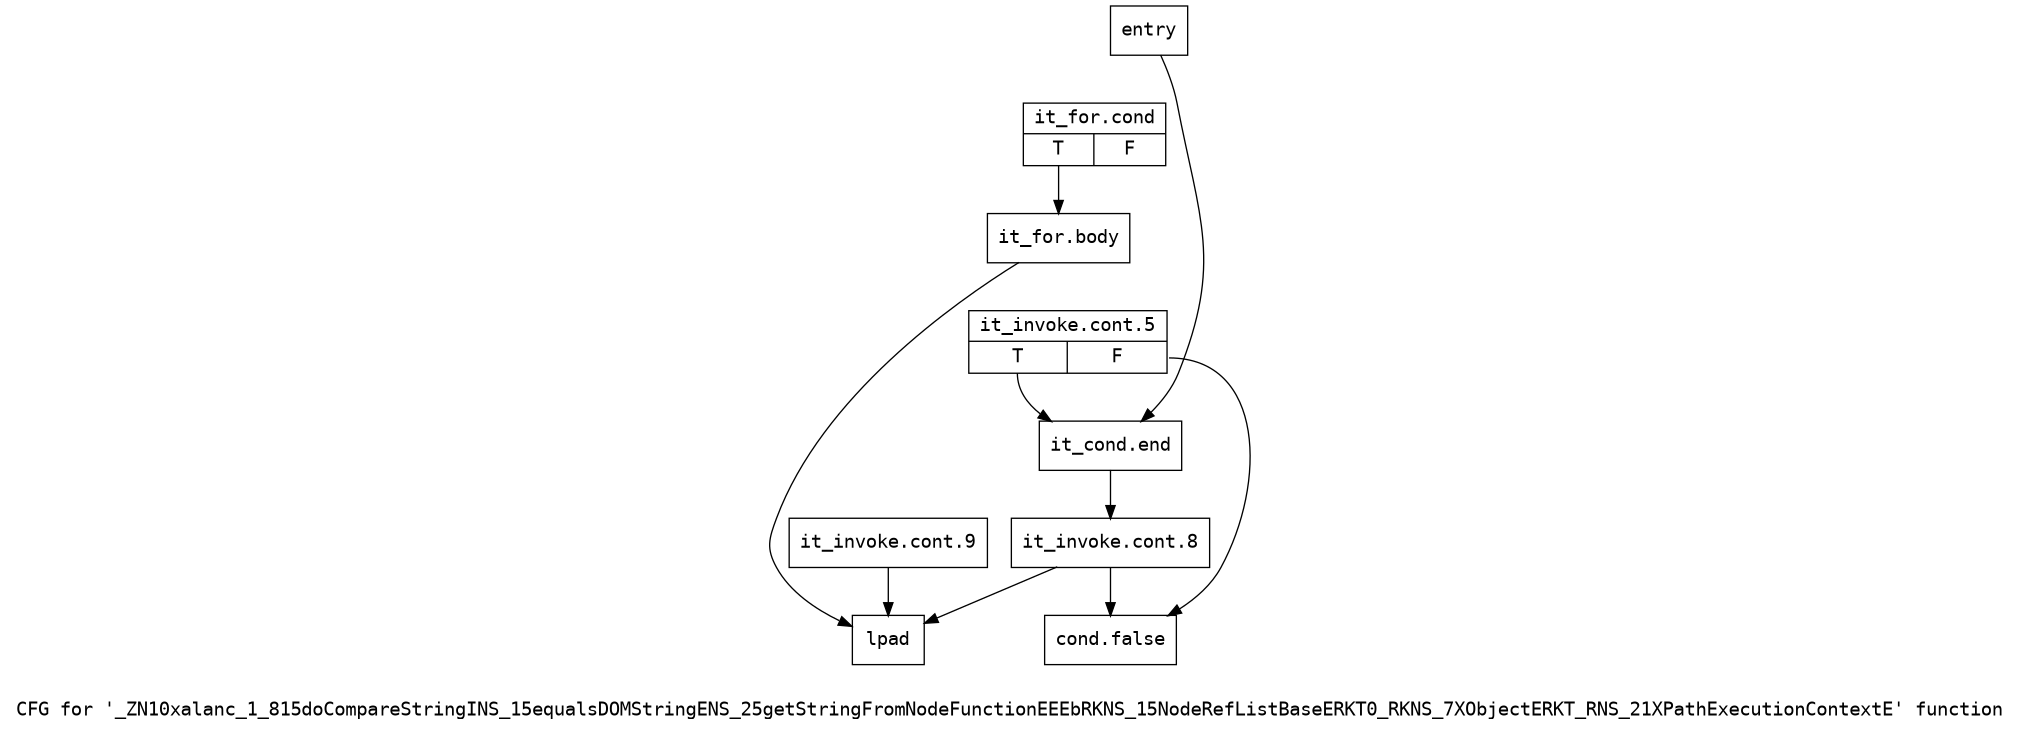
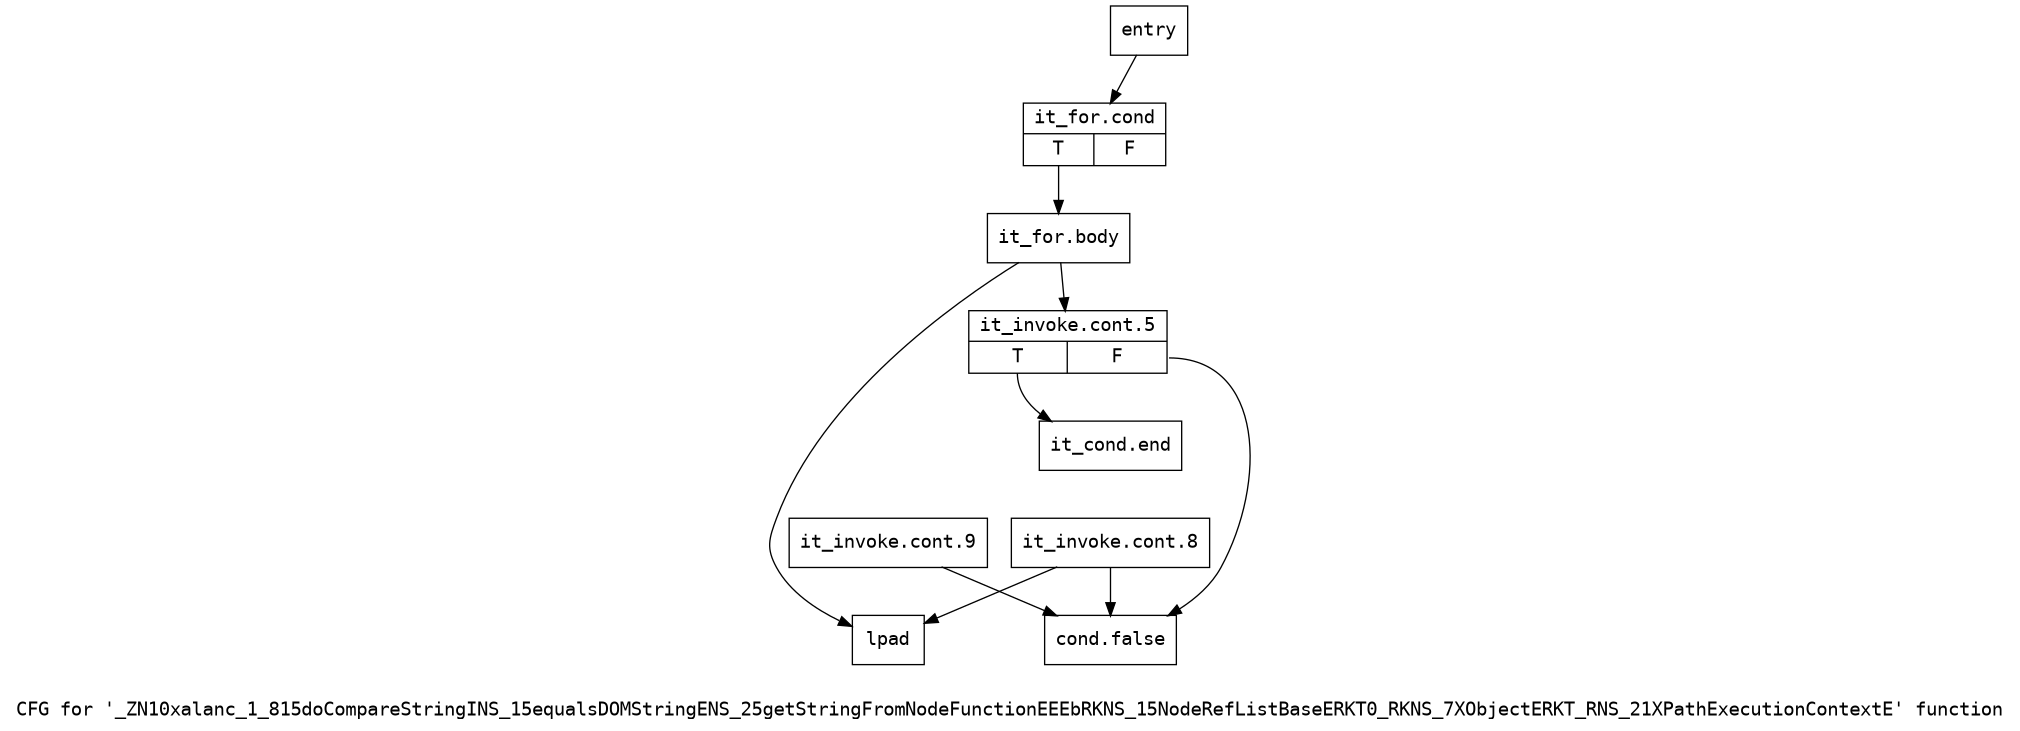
edge "entry" -> "it_cond.end": now "entry" -> "it_for.cond"
edge "it_for.body" -> "it_invoke.cont.5": added
edge "it_cond.end" -> "it_invoke.cont.8": removed
edge "it_invoke.cont.9" -> "lpad": now "it_invoke.cont.9" -> "cond.false"
